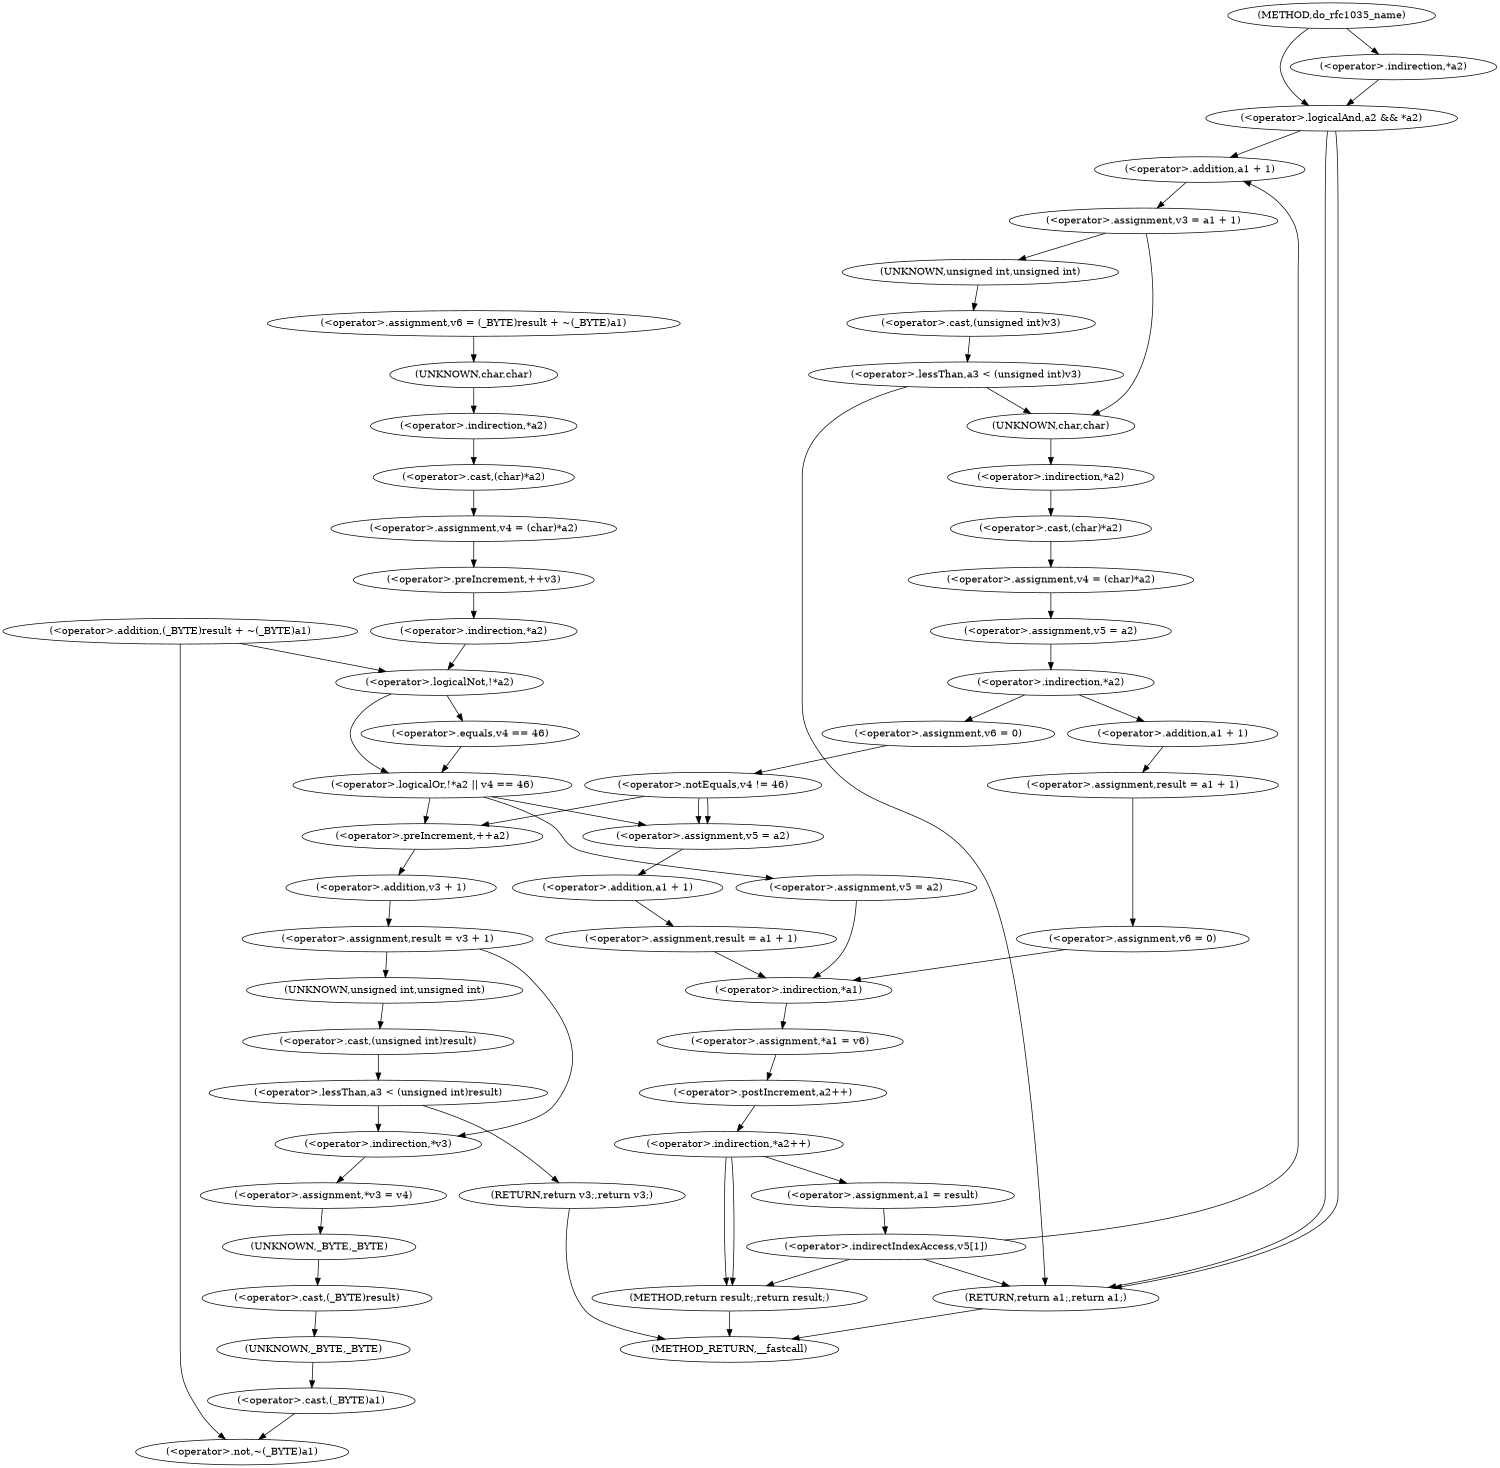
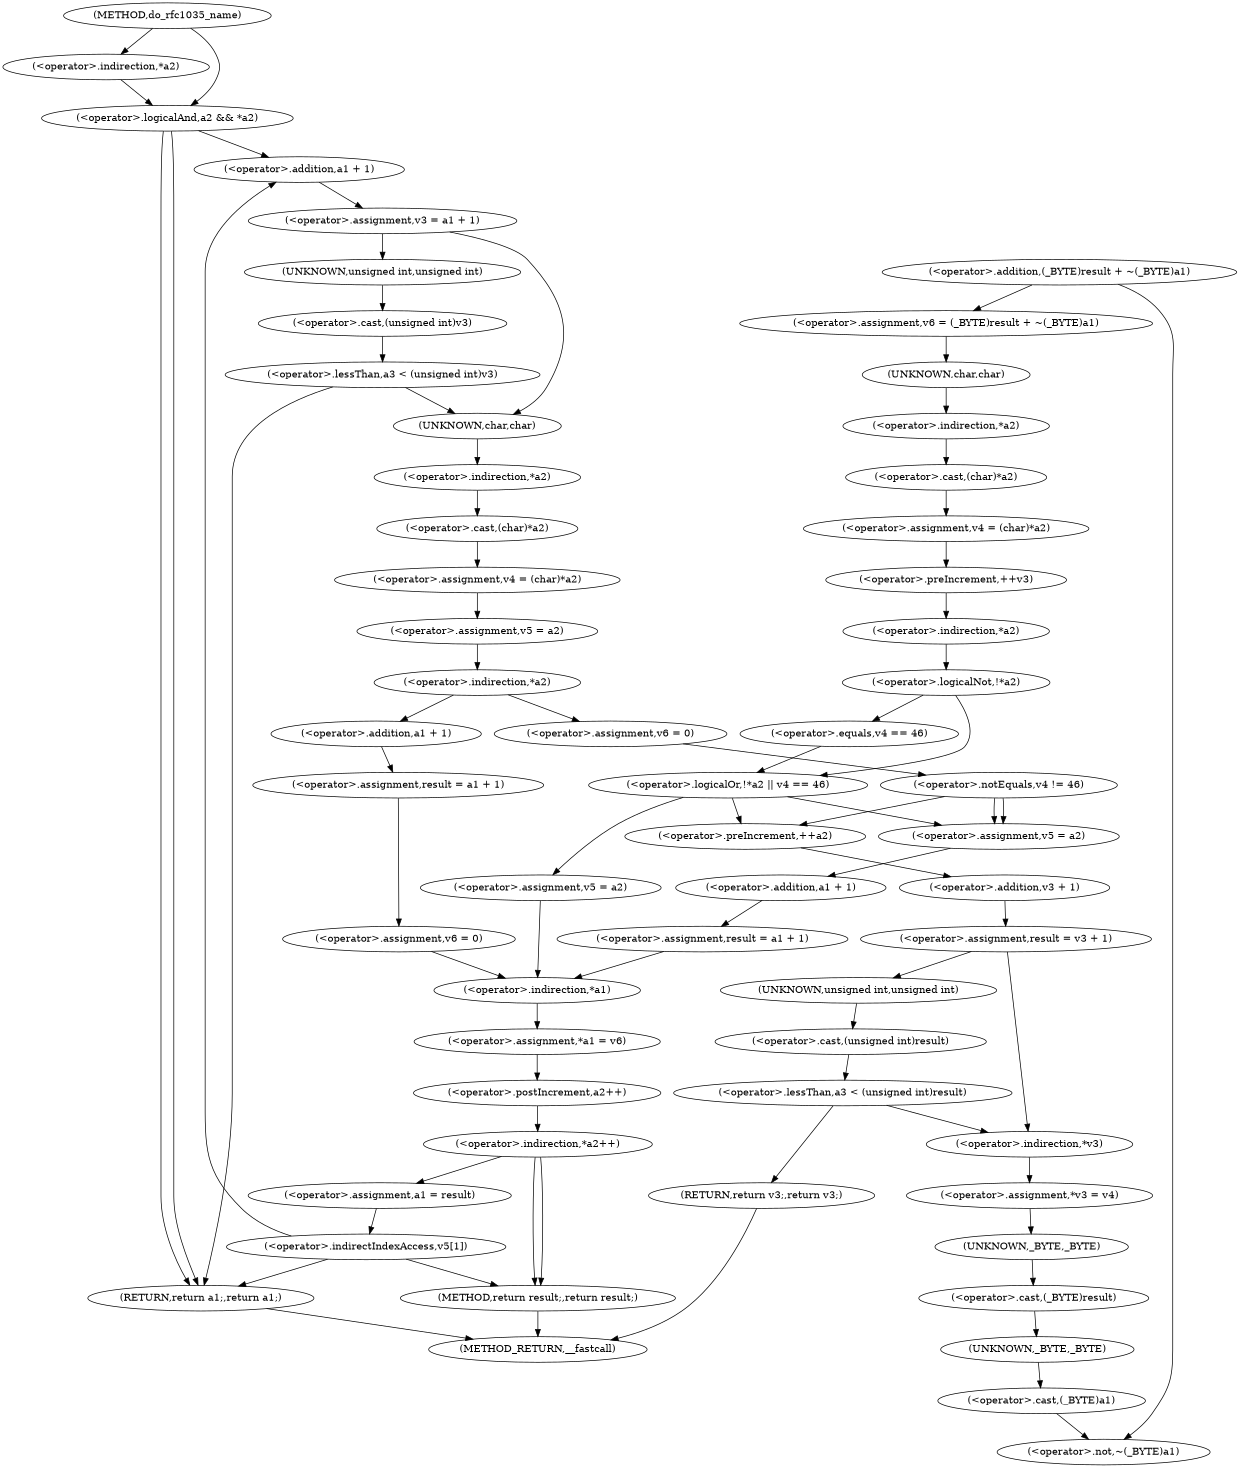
edge "(<operator>.addition,(_BYTE)result + ~(_BYTE)a1)" -> "(<operator>.logicalNot,!*a2)": now "(<operator>.addition,(_BYTE)result + ~(_BYTE)a1)" -> "(<operator>.assignment,v6 = (_BYTE)result + ~(_BYTE)a1)"
